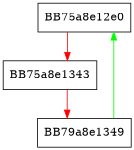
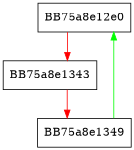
node "BB79a8e1349": label "BB79a8e1349" -> "BB75a8e1349"
